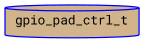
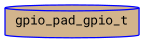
node "gpio_pad_ctrl_t": label "gpio_pad_ctrl_t" -> "gpio_pad_gpio_t"
